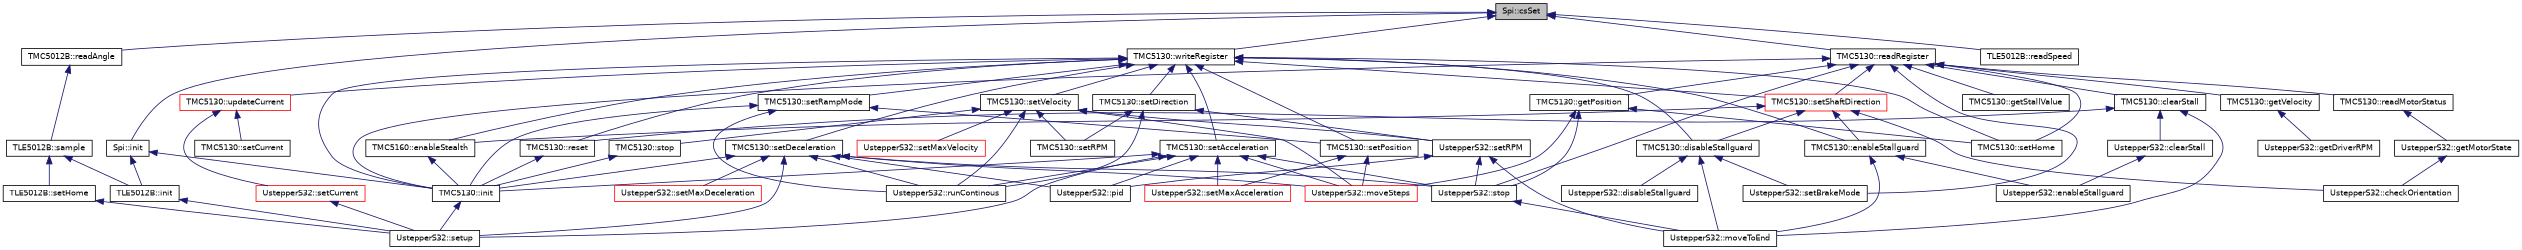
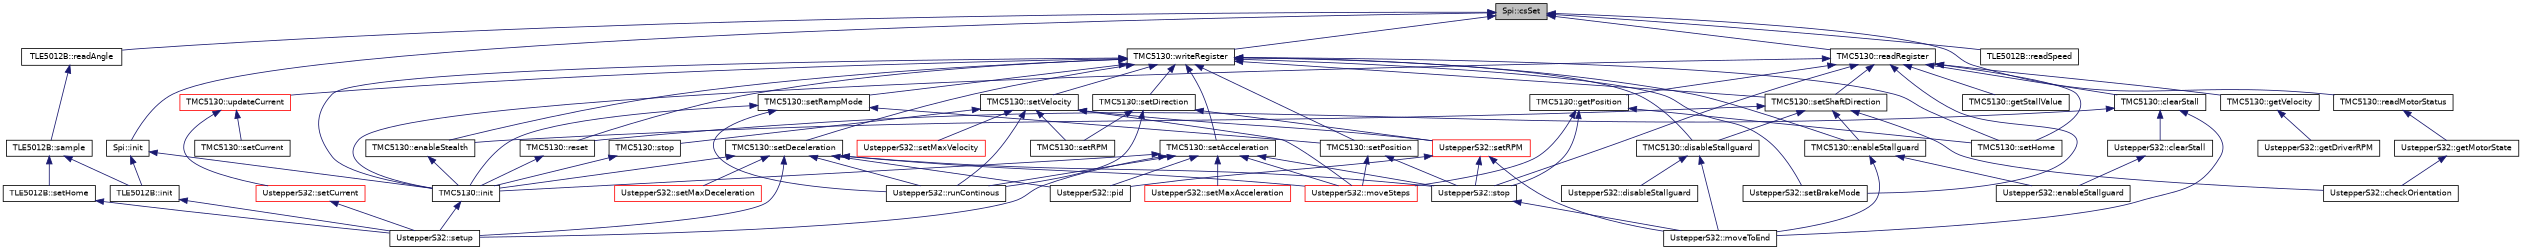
node "TMC5012B::readAngle": label "TMC5012B::readAngle" -> "TLE5012B::readAngle"
edge "TMC5130::readMotorStatus" -> "TMC5130::readRegister": now "TMC5130::readMotorStatus" -> "Spi::csSet"
node "TMC5130::setShaftDirection": color red -> black
node "TMC5160::enableStealth": label "TMC5160::enableStealth" -> "TMC5130::enableStealth"
node "UstepperS32::setRPM": color black -> red
edge "UstepperS32::setMaxAcceleration" -> "TMC5130::setPosition": now "UstepperS32::stop" -> "TMC5130::setPosition"
edge "UstepperS32::setBrakeMode" -> "TMC5130::disableStallguard": now "UstepperS32::setBrakeMode" -> "TMC5130::writeRegister"
